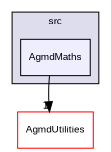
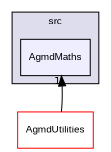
edge "AgmdMaths" -> "AgmdUtilities": reversed
